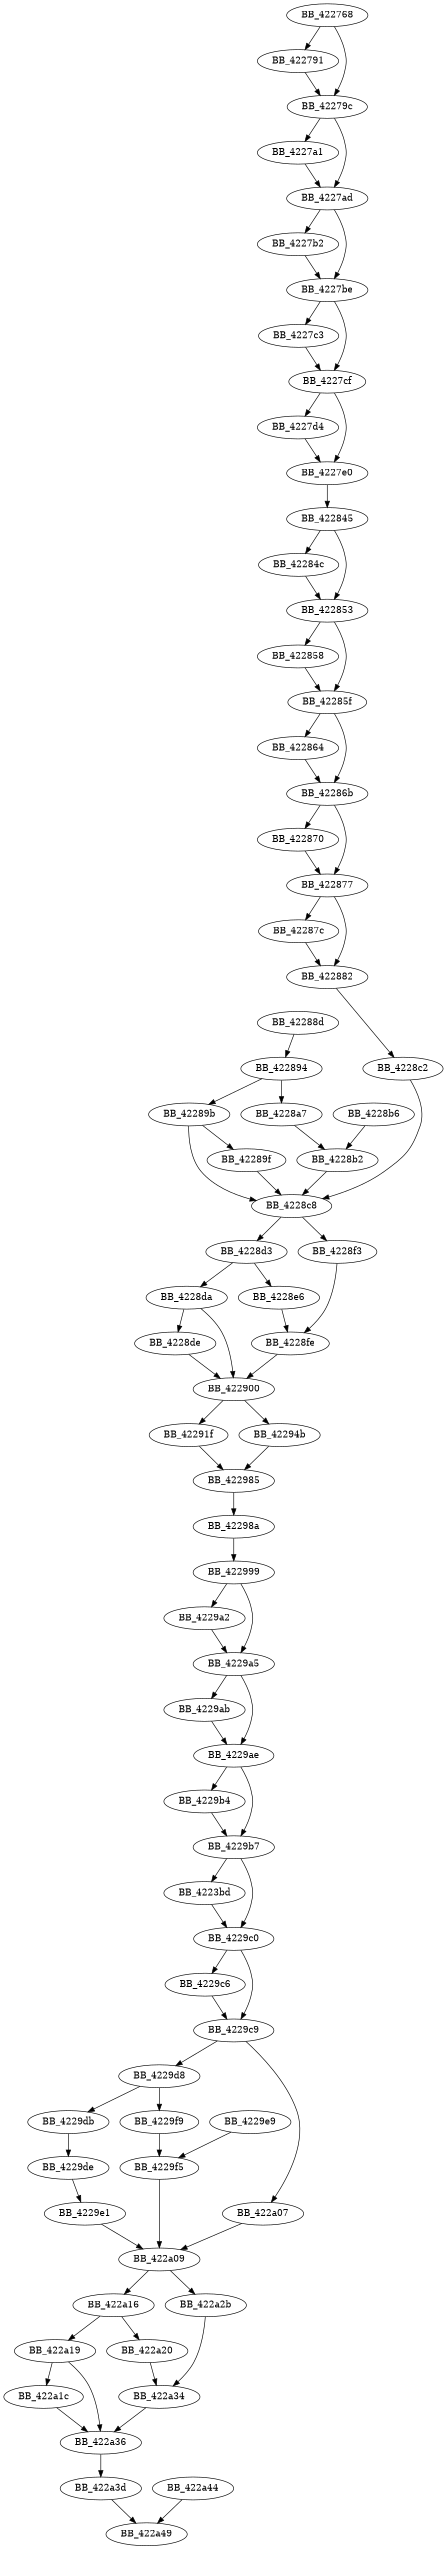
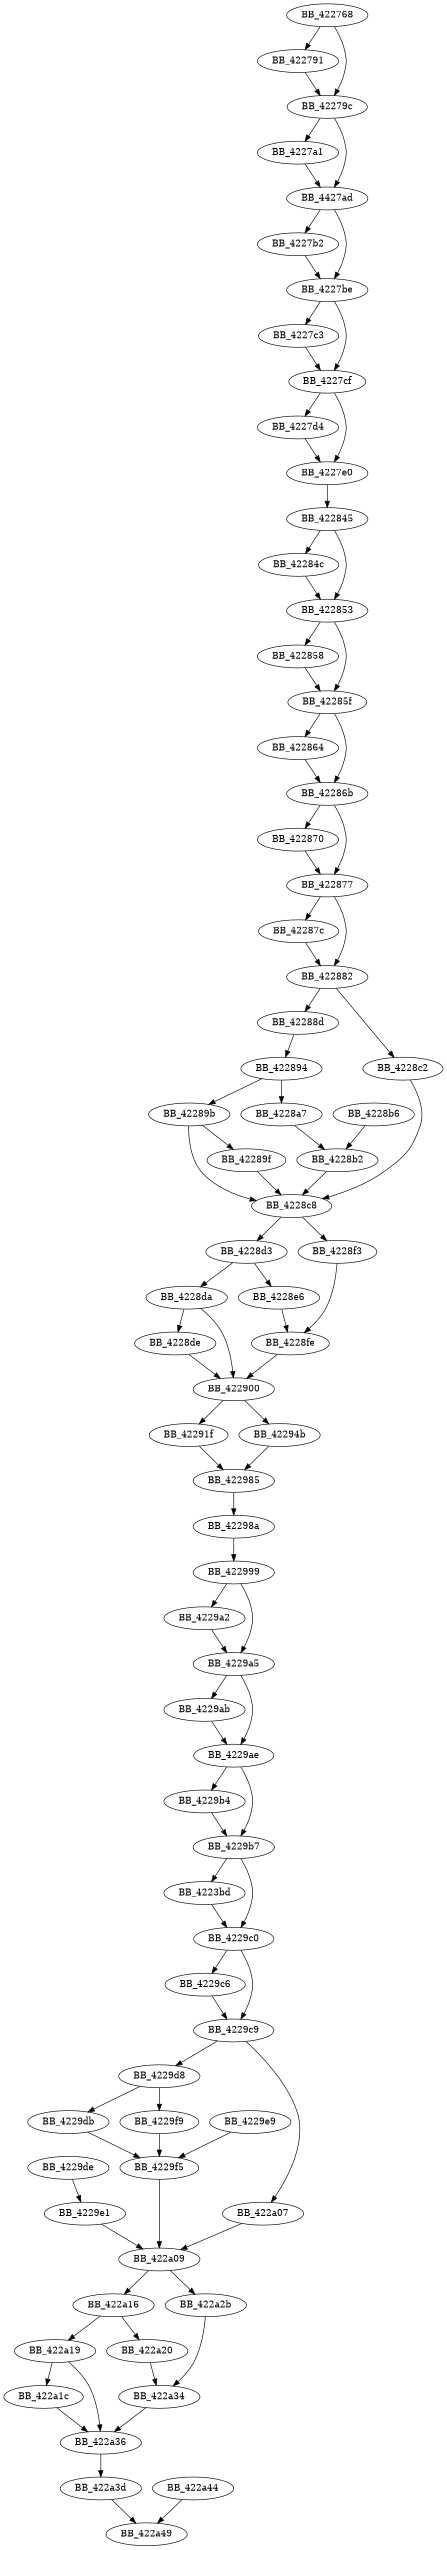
node "BB_4227ad": label "BB_4227ad" -> "BB_4427ad"
edge "BB_422882" -> "BB_42288d": added
edge "BB_4229db" -> "BB_4229de": now "BB_4229db" -> "BB_4229f5"
